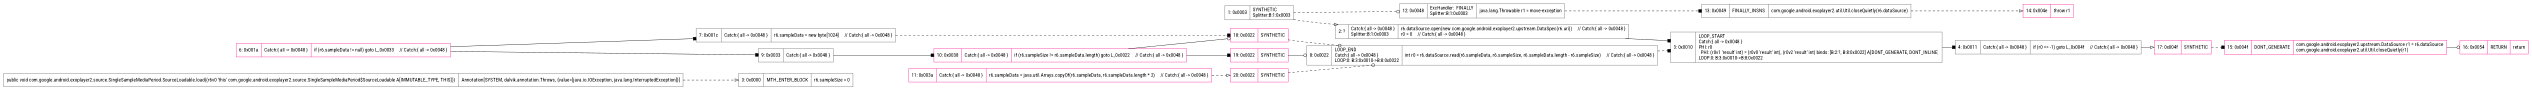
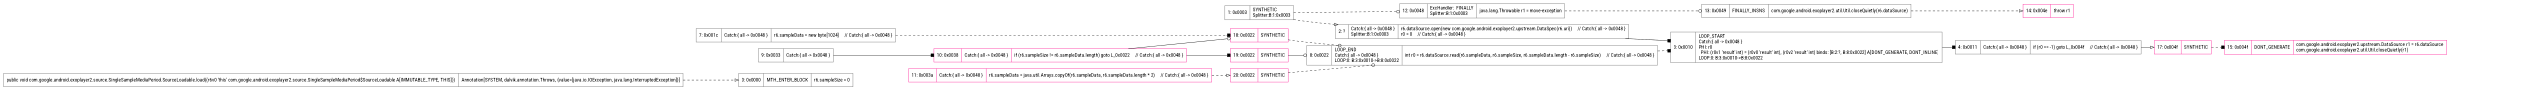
edge "12: 0x0048" -> "13: 0x0049": arrowhead box -> odot
node "16: 0x0054": removed
node "6: 0x001a": removed
